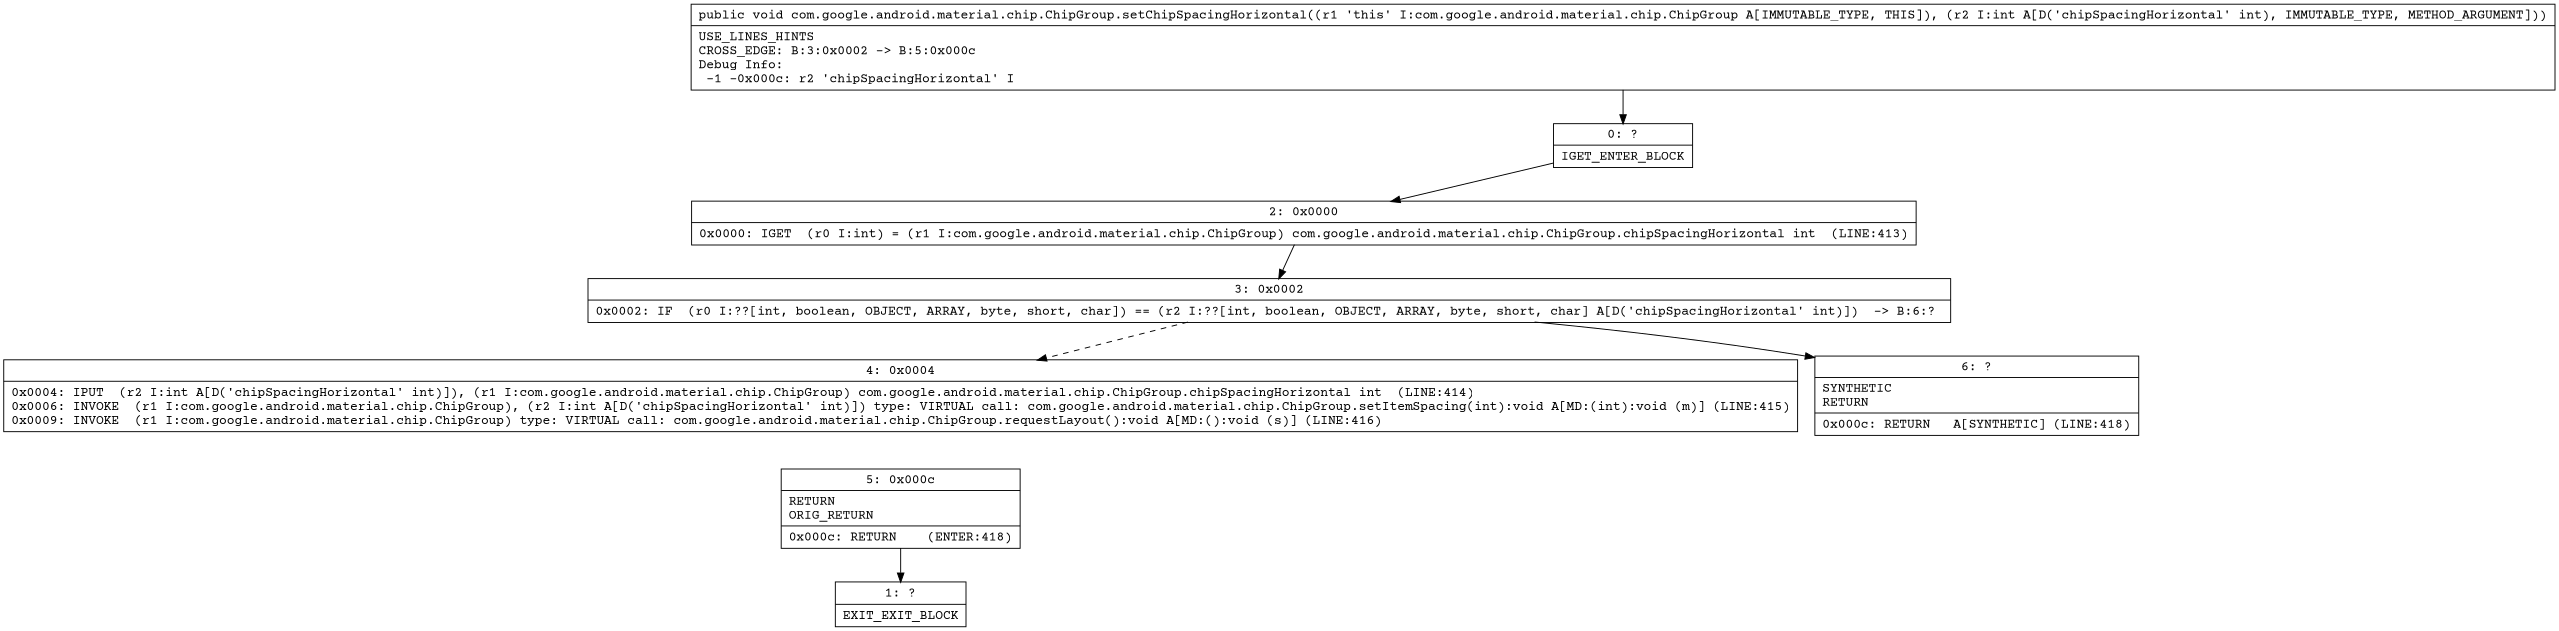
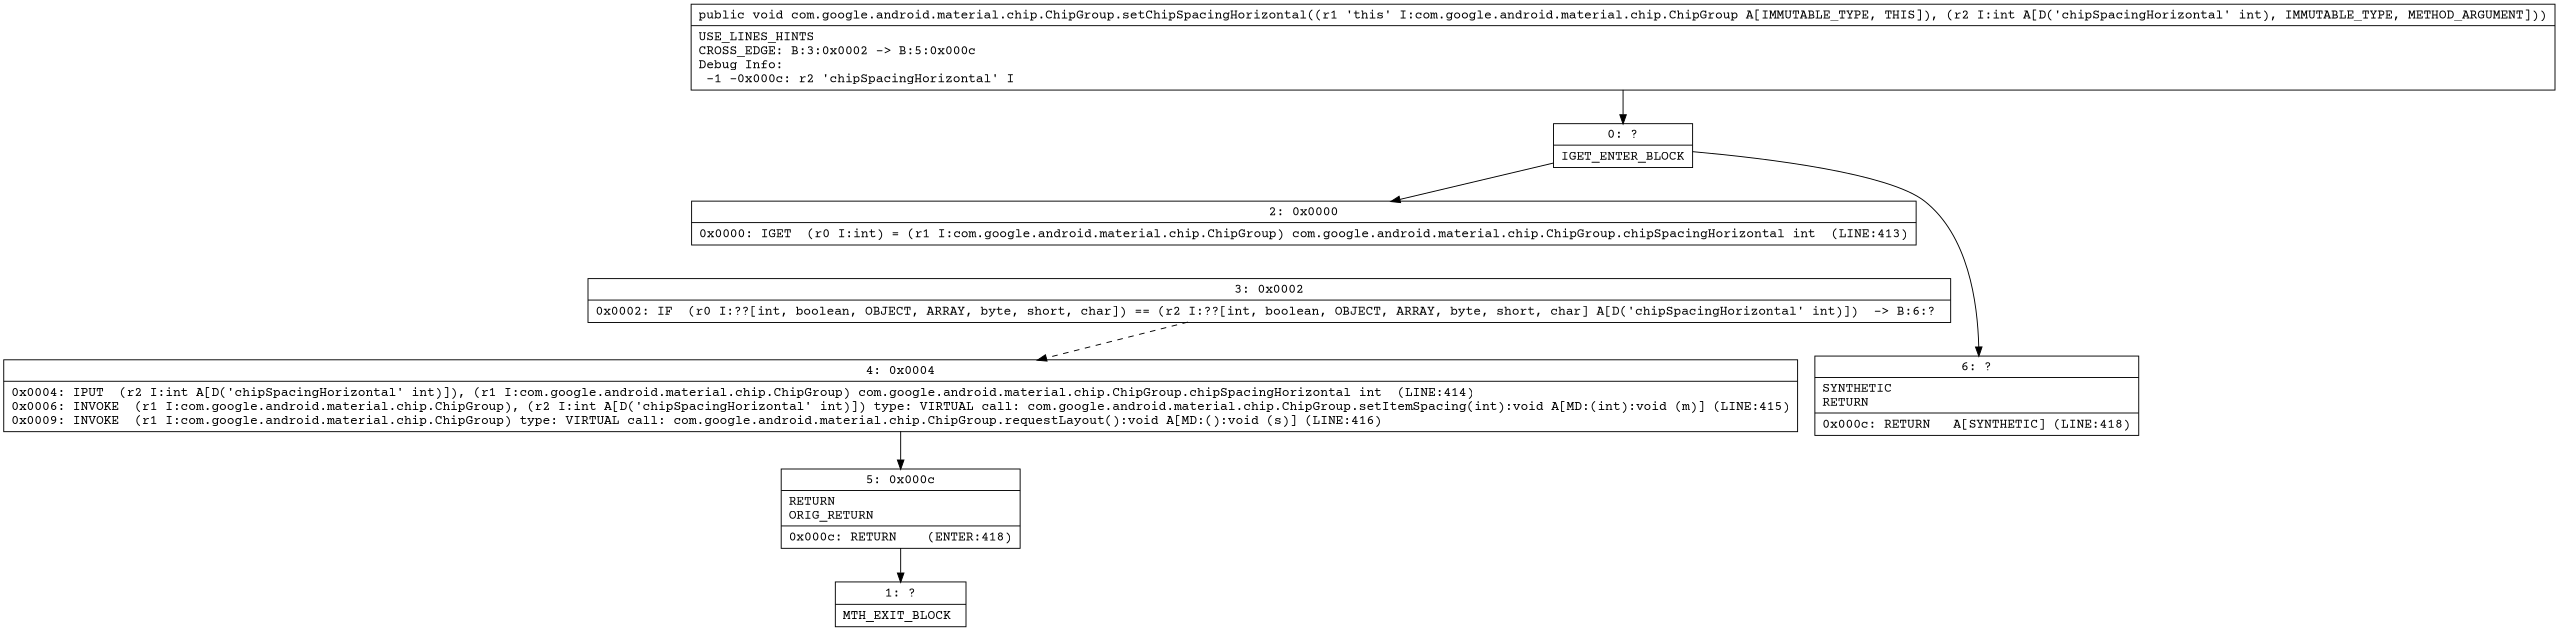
edge "2: 0x0000" -> "3: 0x0002": removed
edge "3: 0x0002" -> "6: ?": now "0: ?" -> "6: ?"
edge "4: 0x0004" -> "5: 0x000c": added
node "1: ?": text "EXIT_EXIT_BLOCK" -> "MTH_EXIT_BLOCK"
